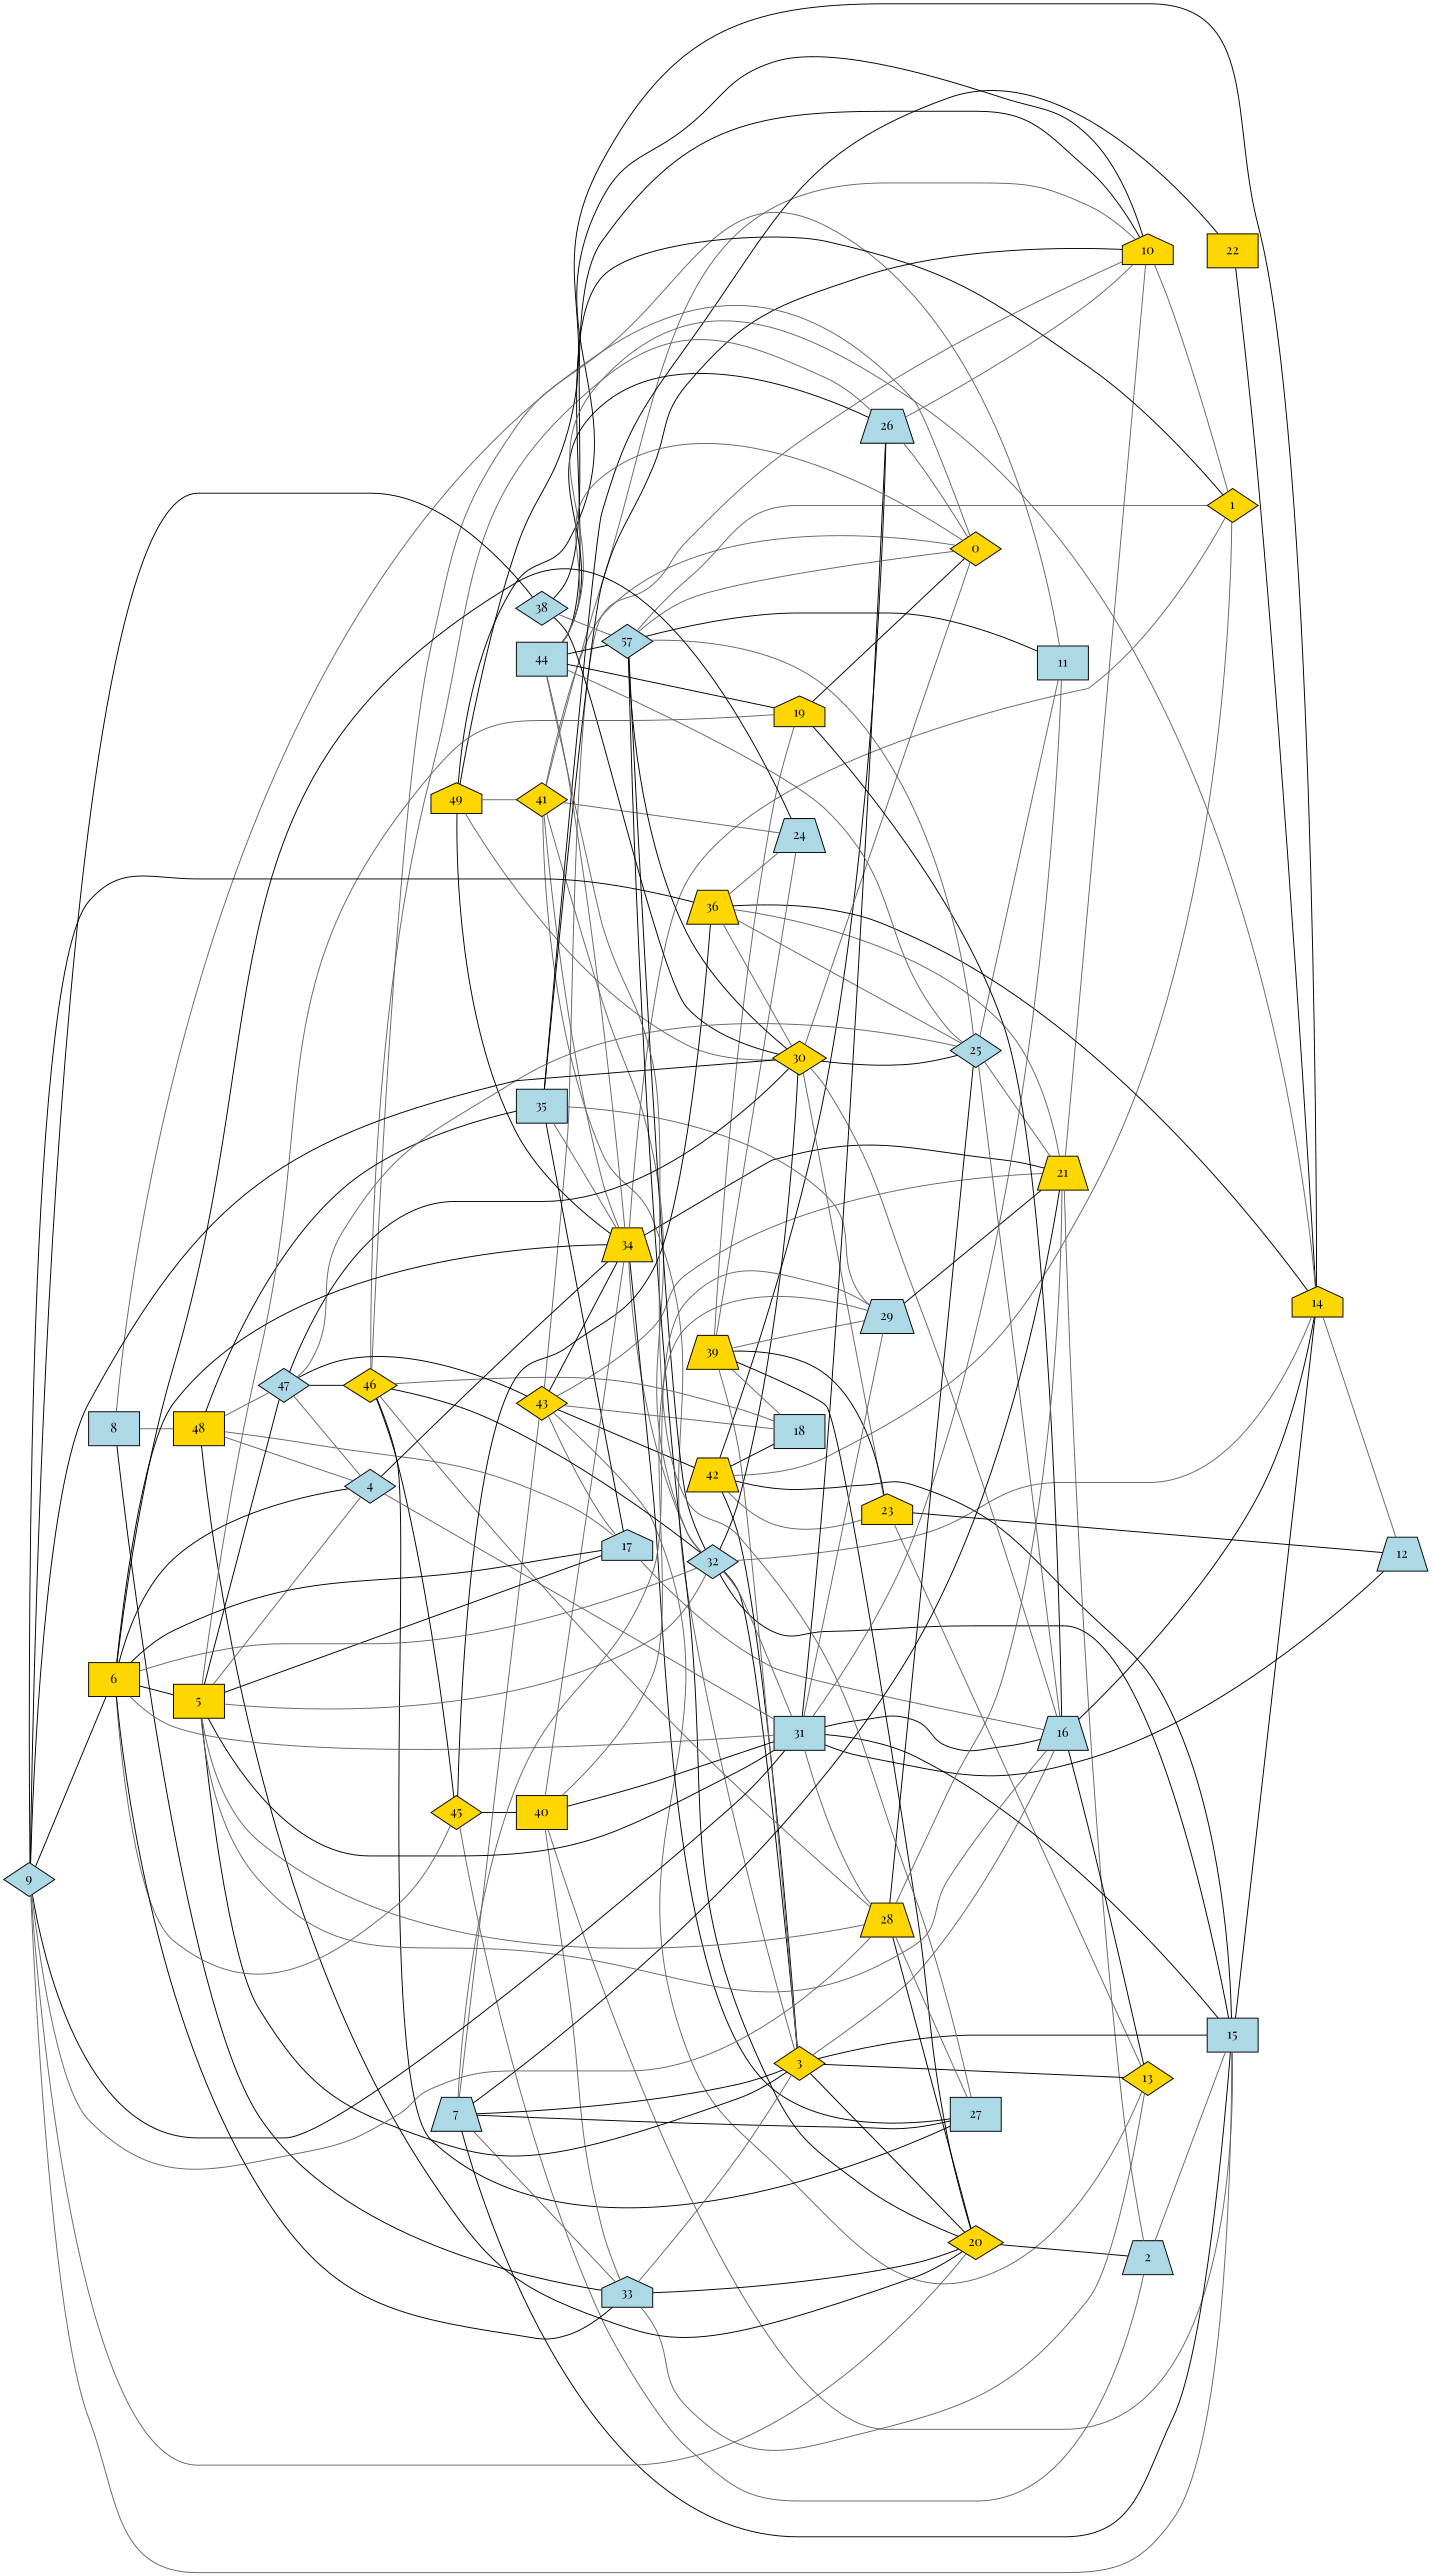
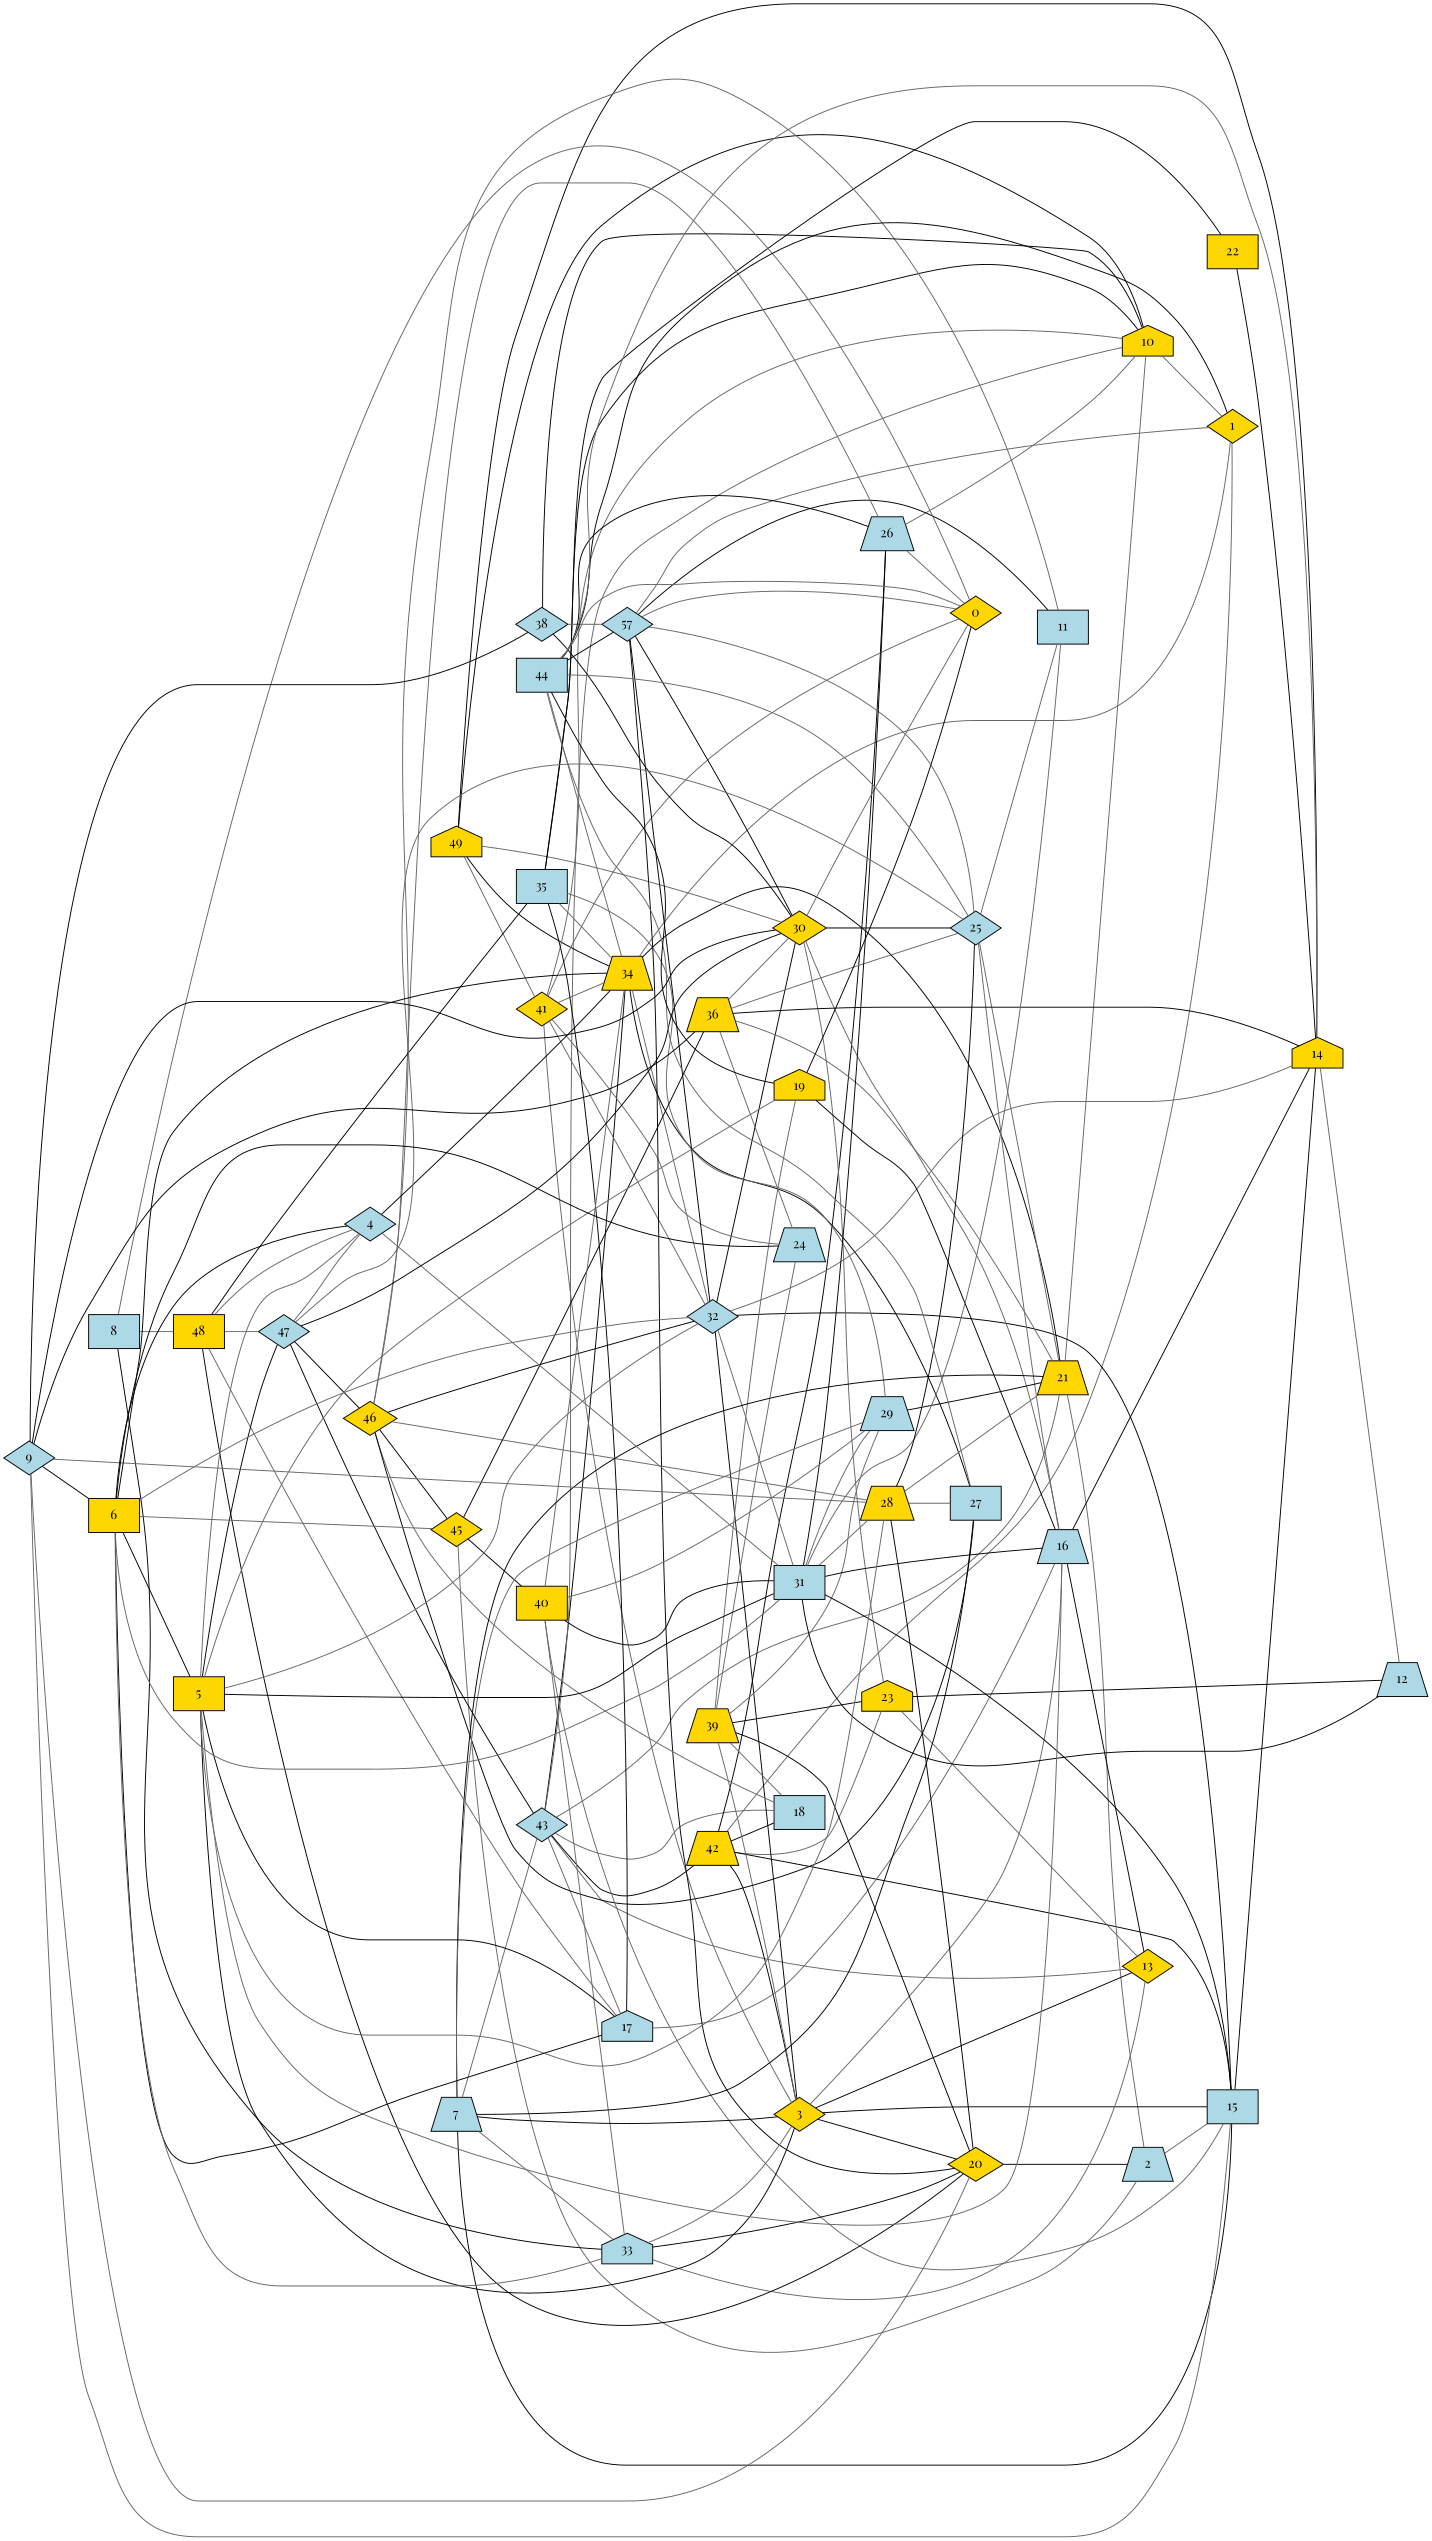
node "43": fillcolor gold -> lightblue
edge "31" -- "9": removed
edge "6" -- "33": color black -> gray40
